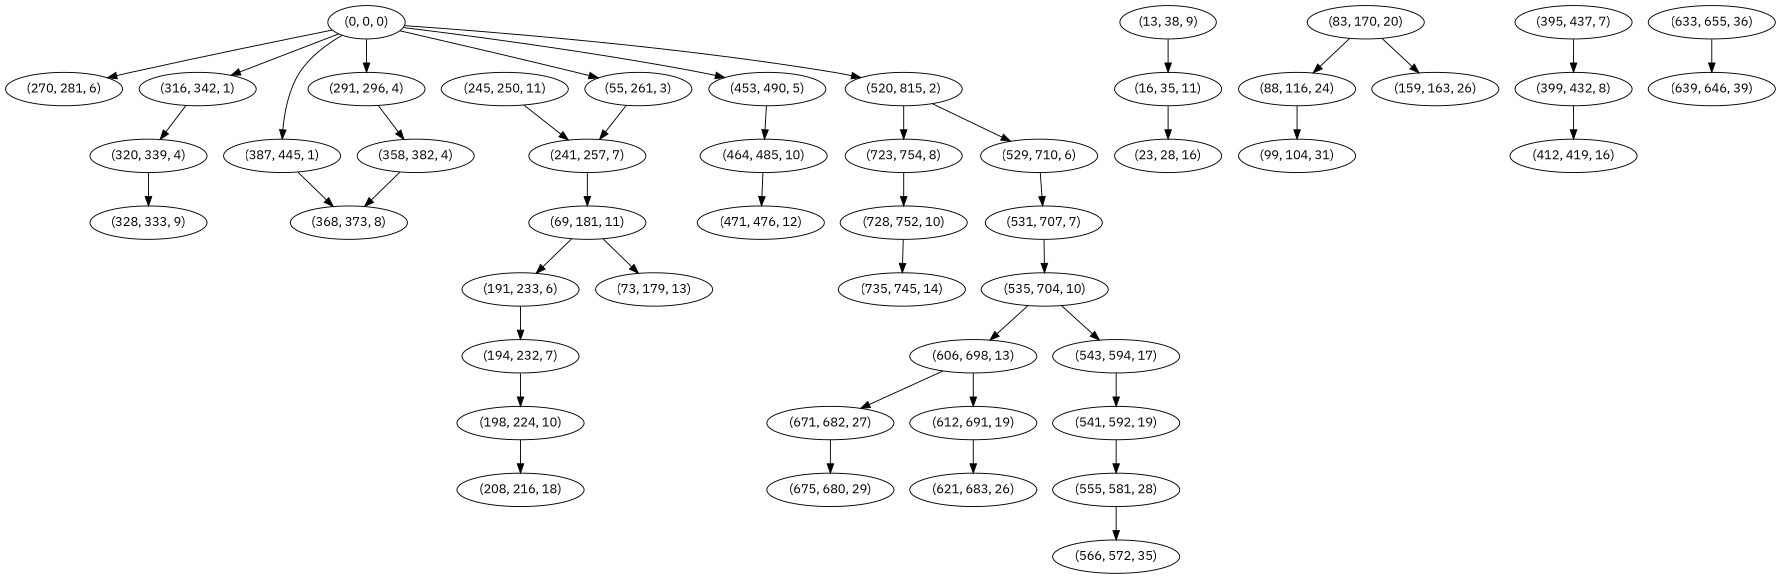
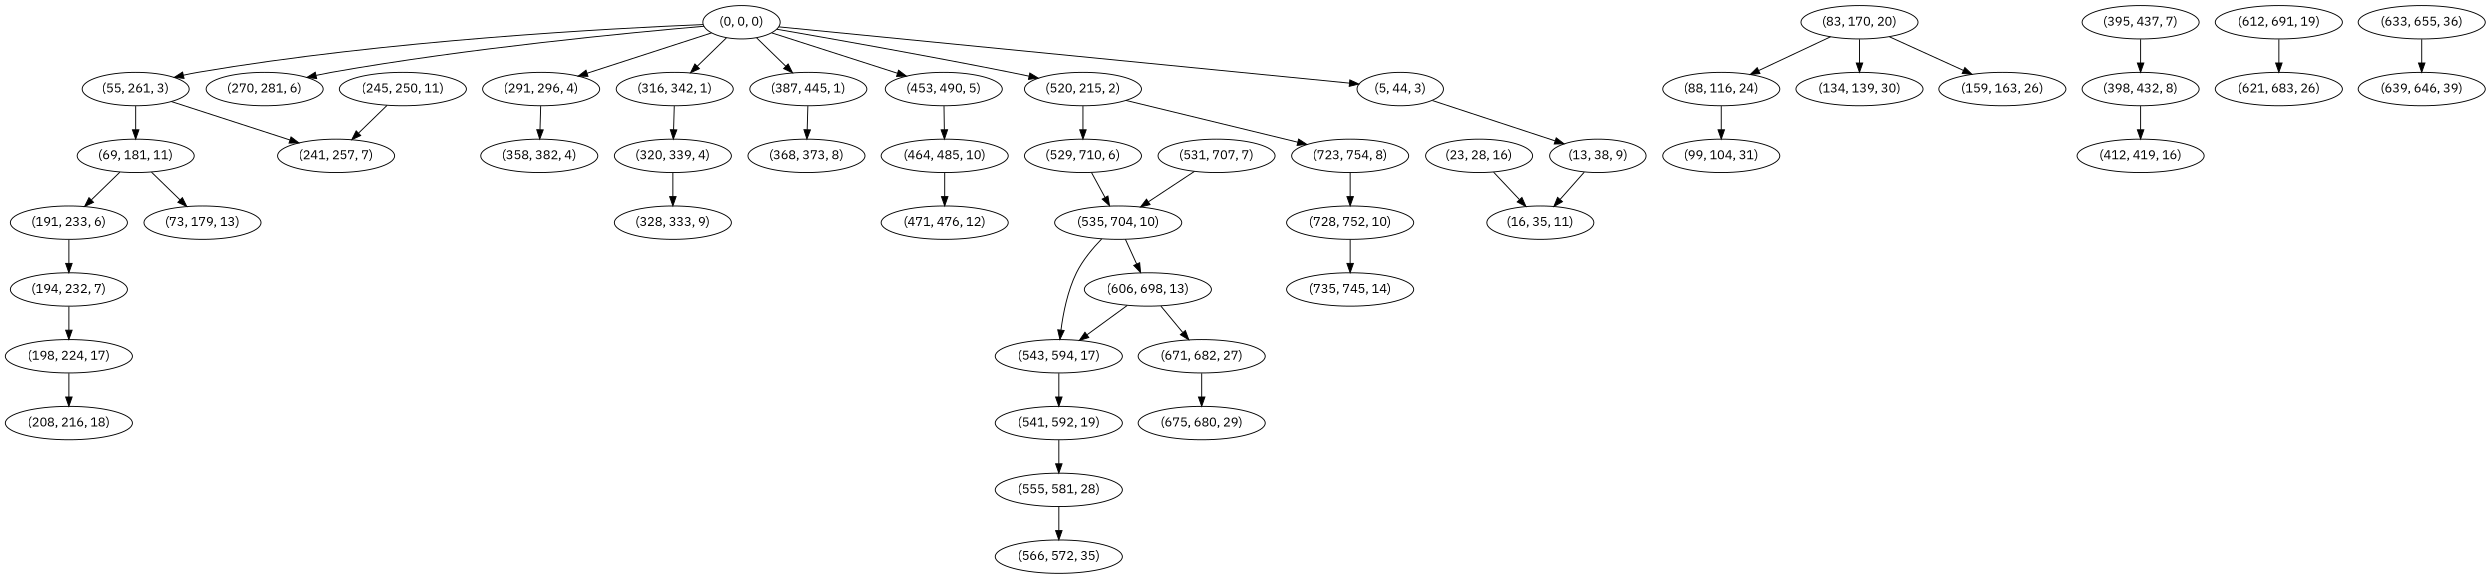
node "(520, 815, 2)": label "(520, 815, 2)" -> "(520, 215, 2)"
node "(5, 44, 3)": added
node "(399, 432, 8)": label "(399, 432, 8)" -> "(398, 432, 8)"
node "(134, 139, 30)": added
edge "(16, 35, 11)" -> "(23, 28, 16)": reversed
edge "(241, 257, 7)" -> "(69, 181, 11)": now "(55, 261, 3)" -> "(69, 181, 11)"
edge "(529, 710, 6)" -> "(531, 707, 7)": now "(529, 710, 6)" -> "(535, 704, 10)"
edge "(358, 382, 4)" -> "(368, 373, 8)": removed
edge "(606, 698, 13)" -> "(612, 691, 19)": now "(606, 698, 13)" -> "(543, 594, 17)"
node "(198, 224, 10)": label "(198, 224, 10)" -> "(198, 224, 17)"
